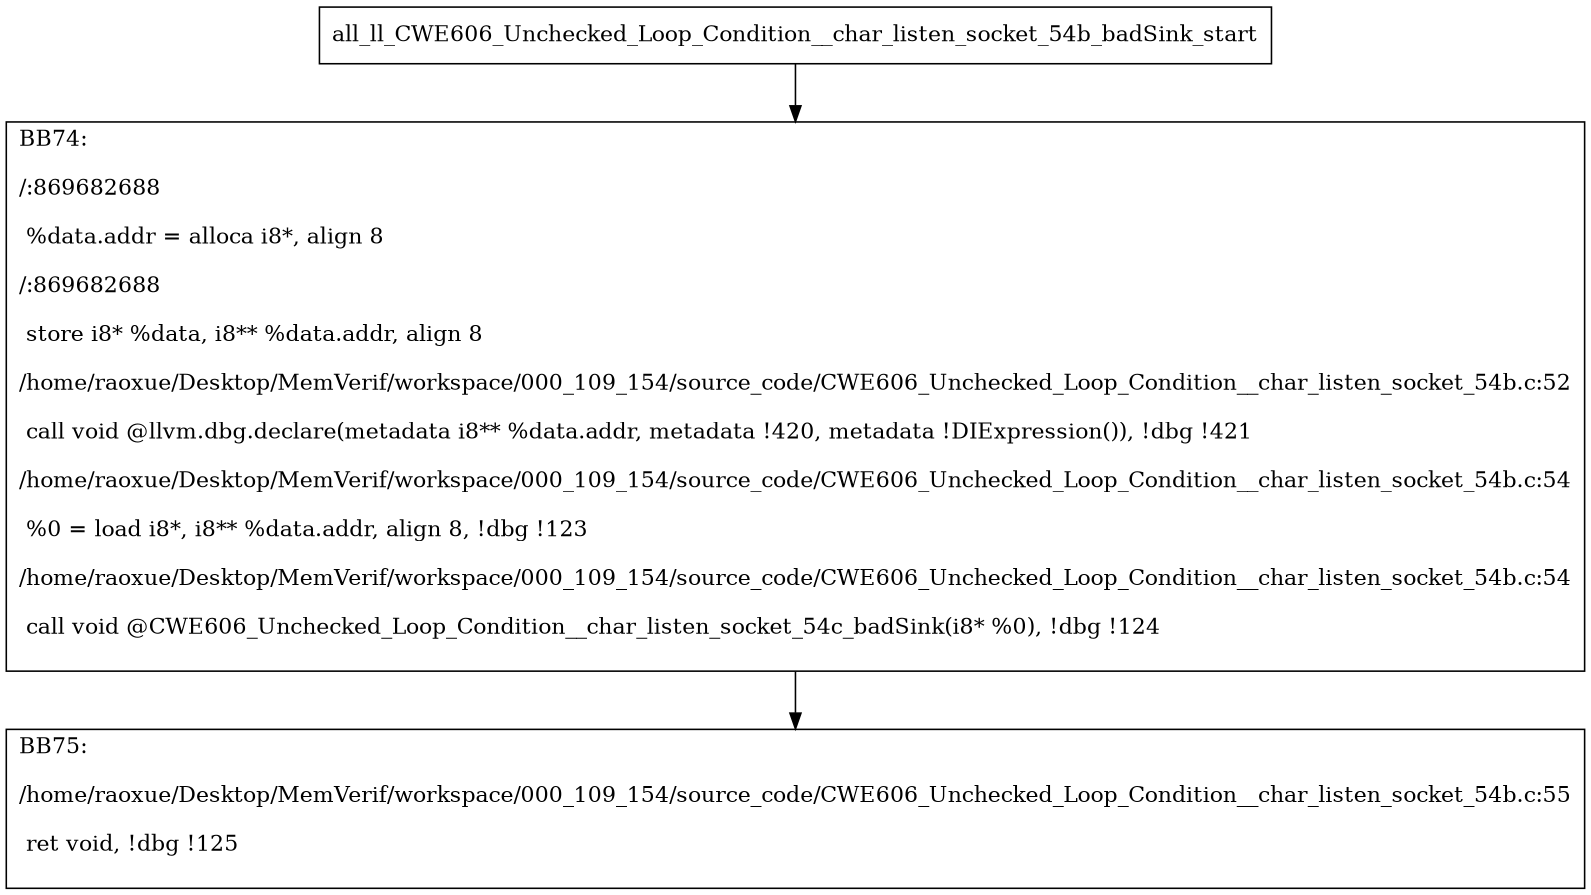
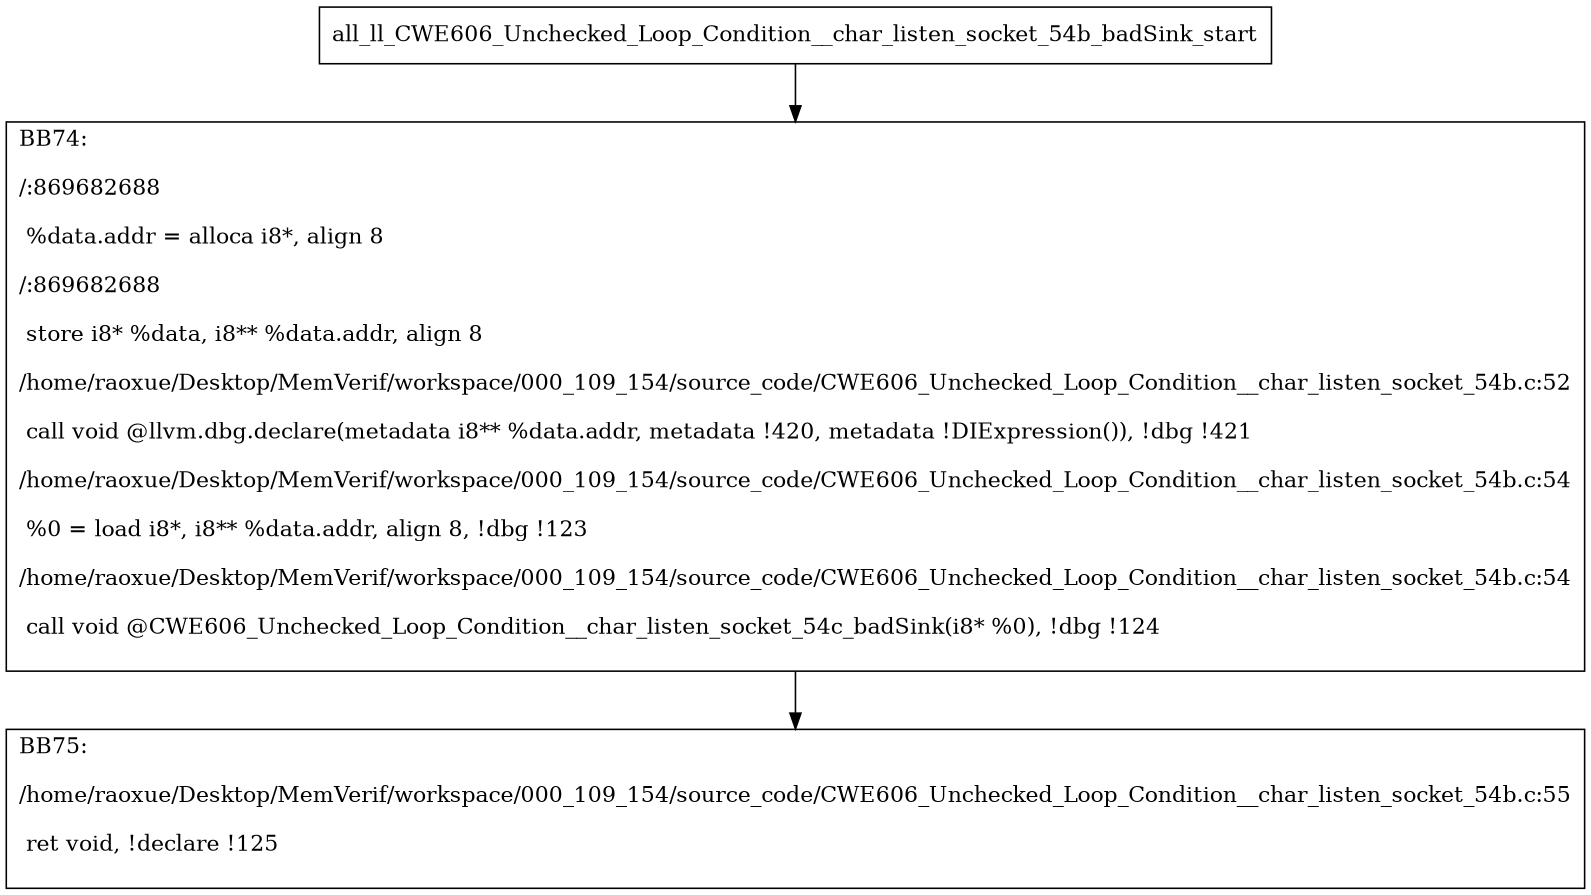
node "BB75:": text "ret void, !dbg !125" -> "ret void, !declare !125"
